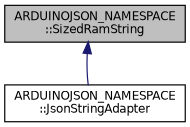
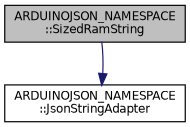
edge "ARDUINOJSON_NAMESPACE ::JsonStringAdapter" -> "ARDUINOJSON_NAMESPACE ::SizedRamString": reversed
